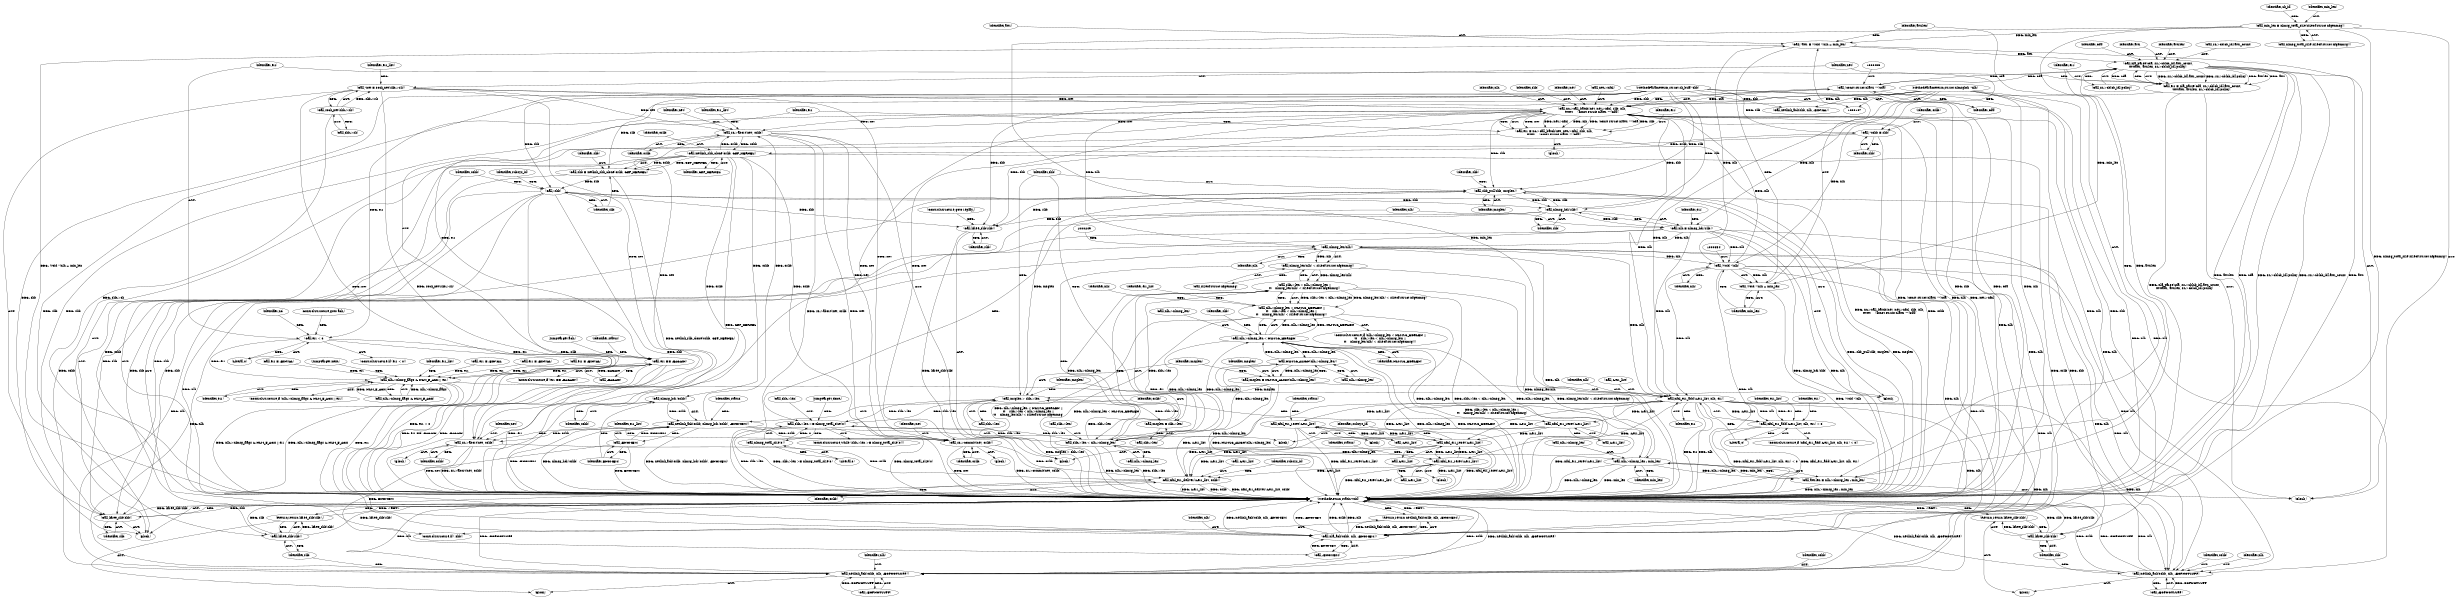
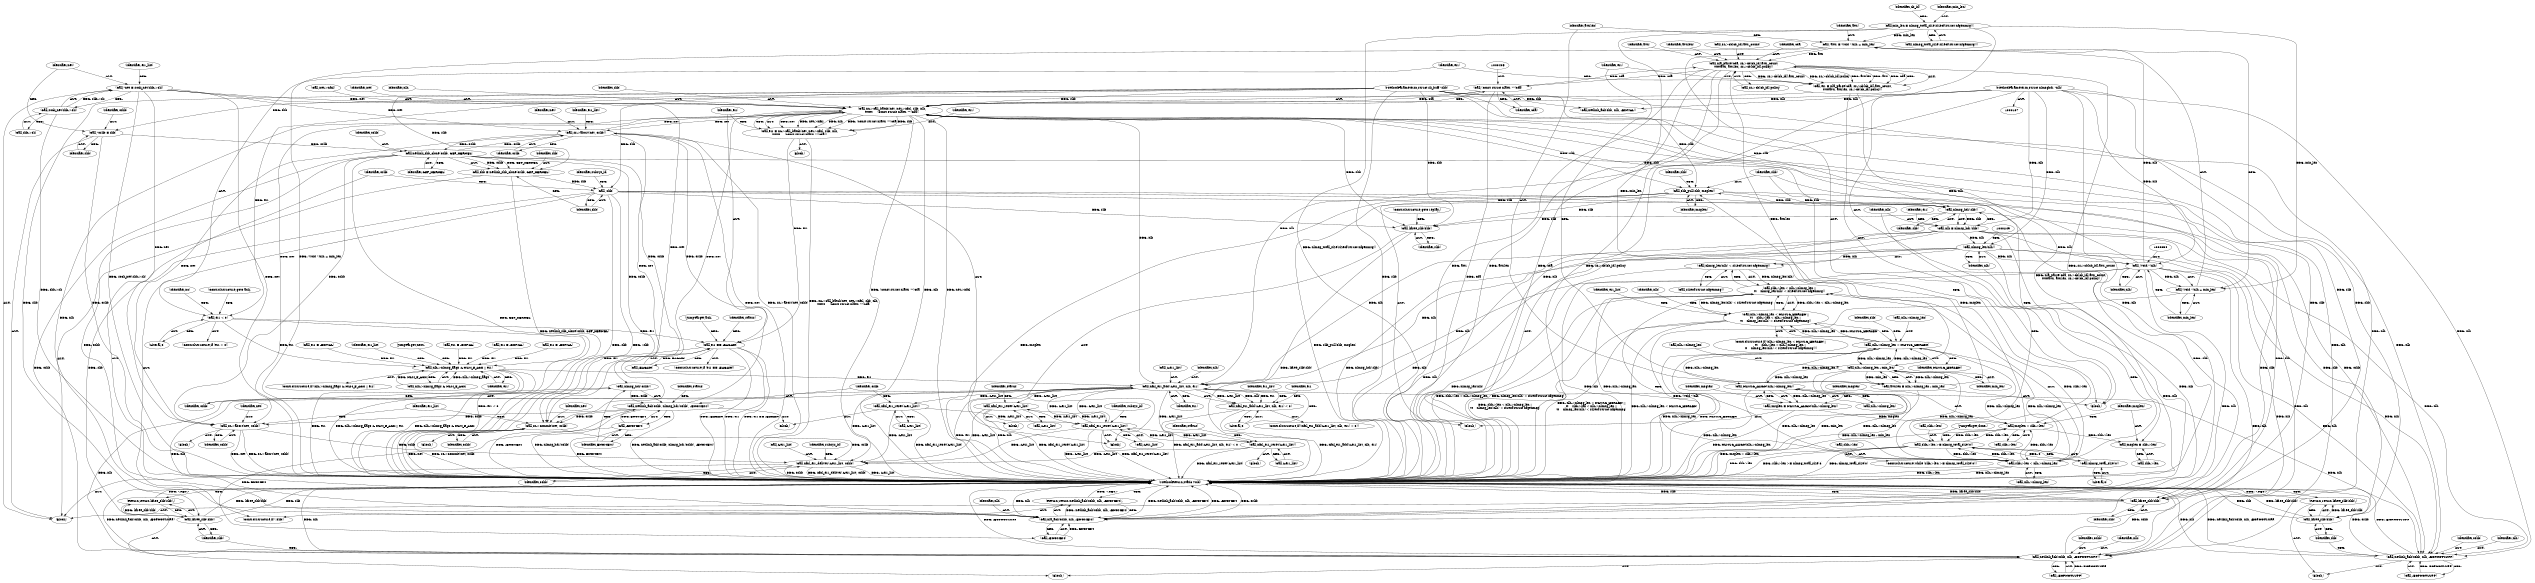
edge "(MethodParameterIn,struct sk_buff *skb)" -> "1000107": removed, label "AST:"
edge "(Call,nlh->nlmsg_len - min_len)" -> "(Call,NLMSG_ALIGN(nlh->nlmsg_len))": added, label "DDG: nlh->nlmsg_len"
